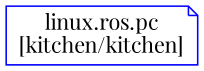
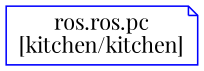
node "linux.ros.pc [kitchen/kitchen]": label "linux.ros.pc [kitchen/kitchen]" -> "ros.ros.pc [kitchen/kitchen]"
